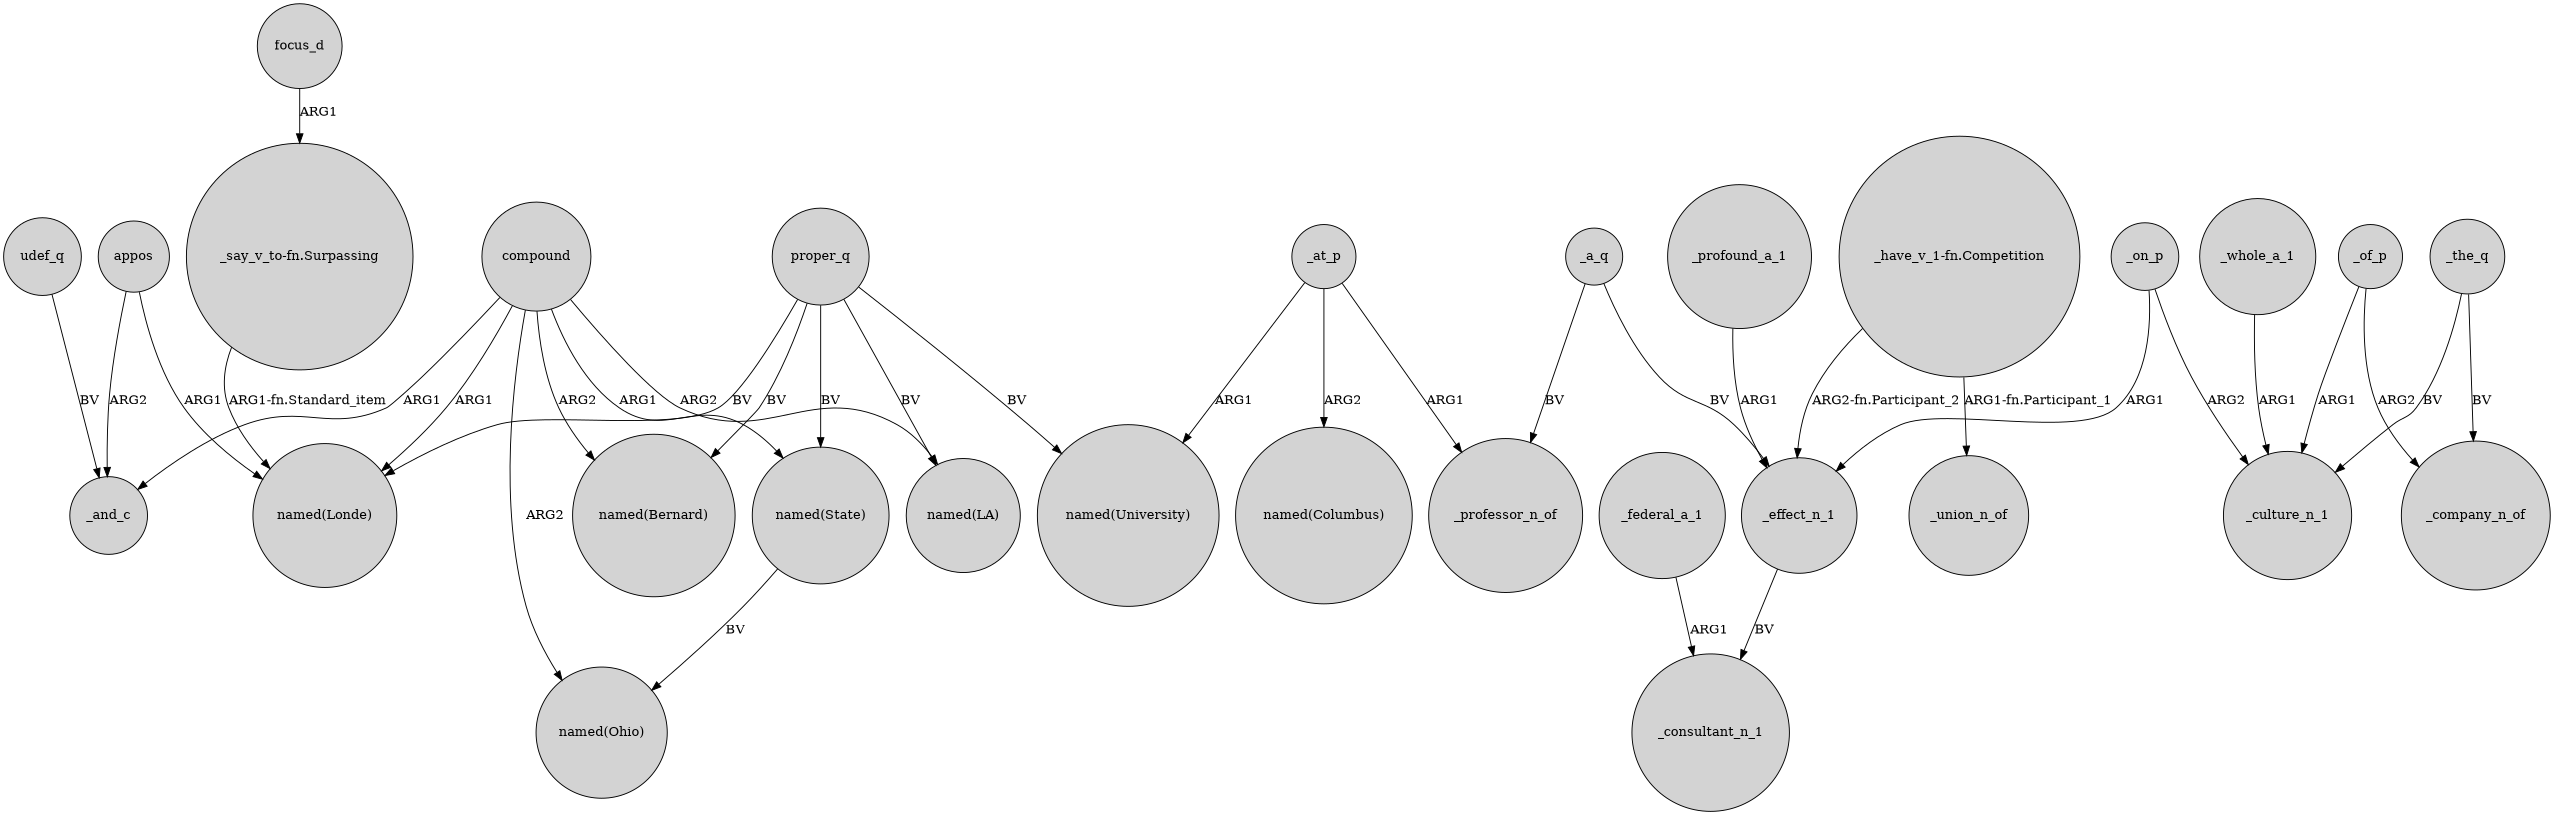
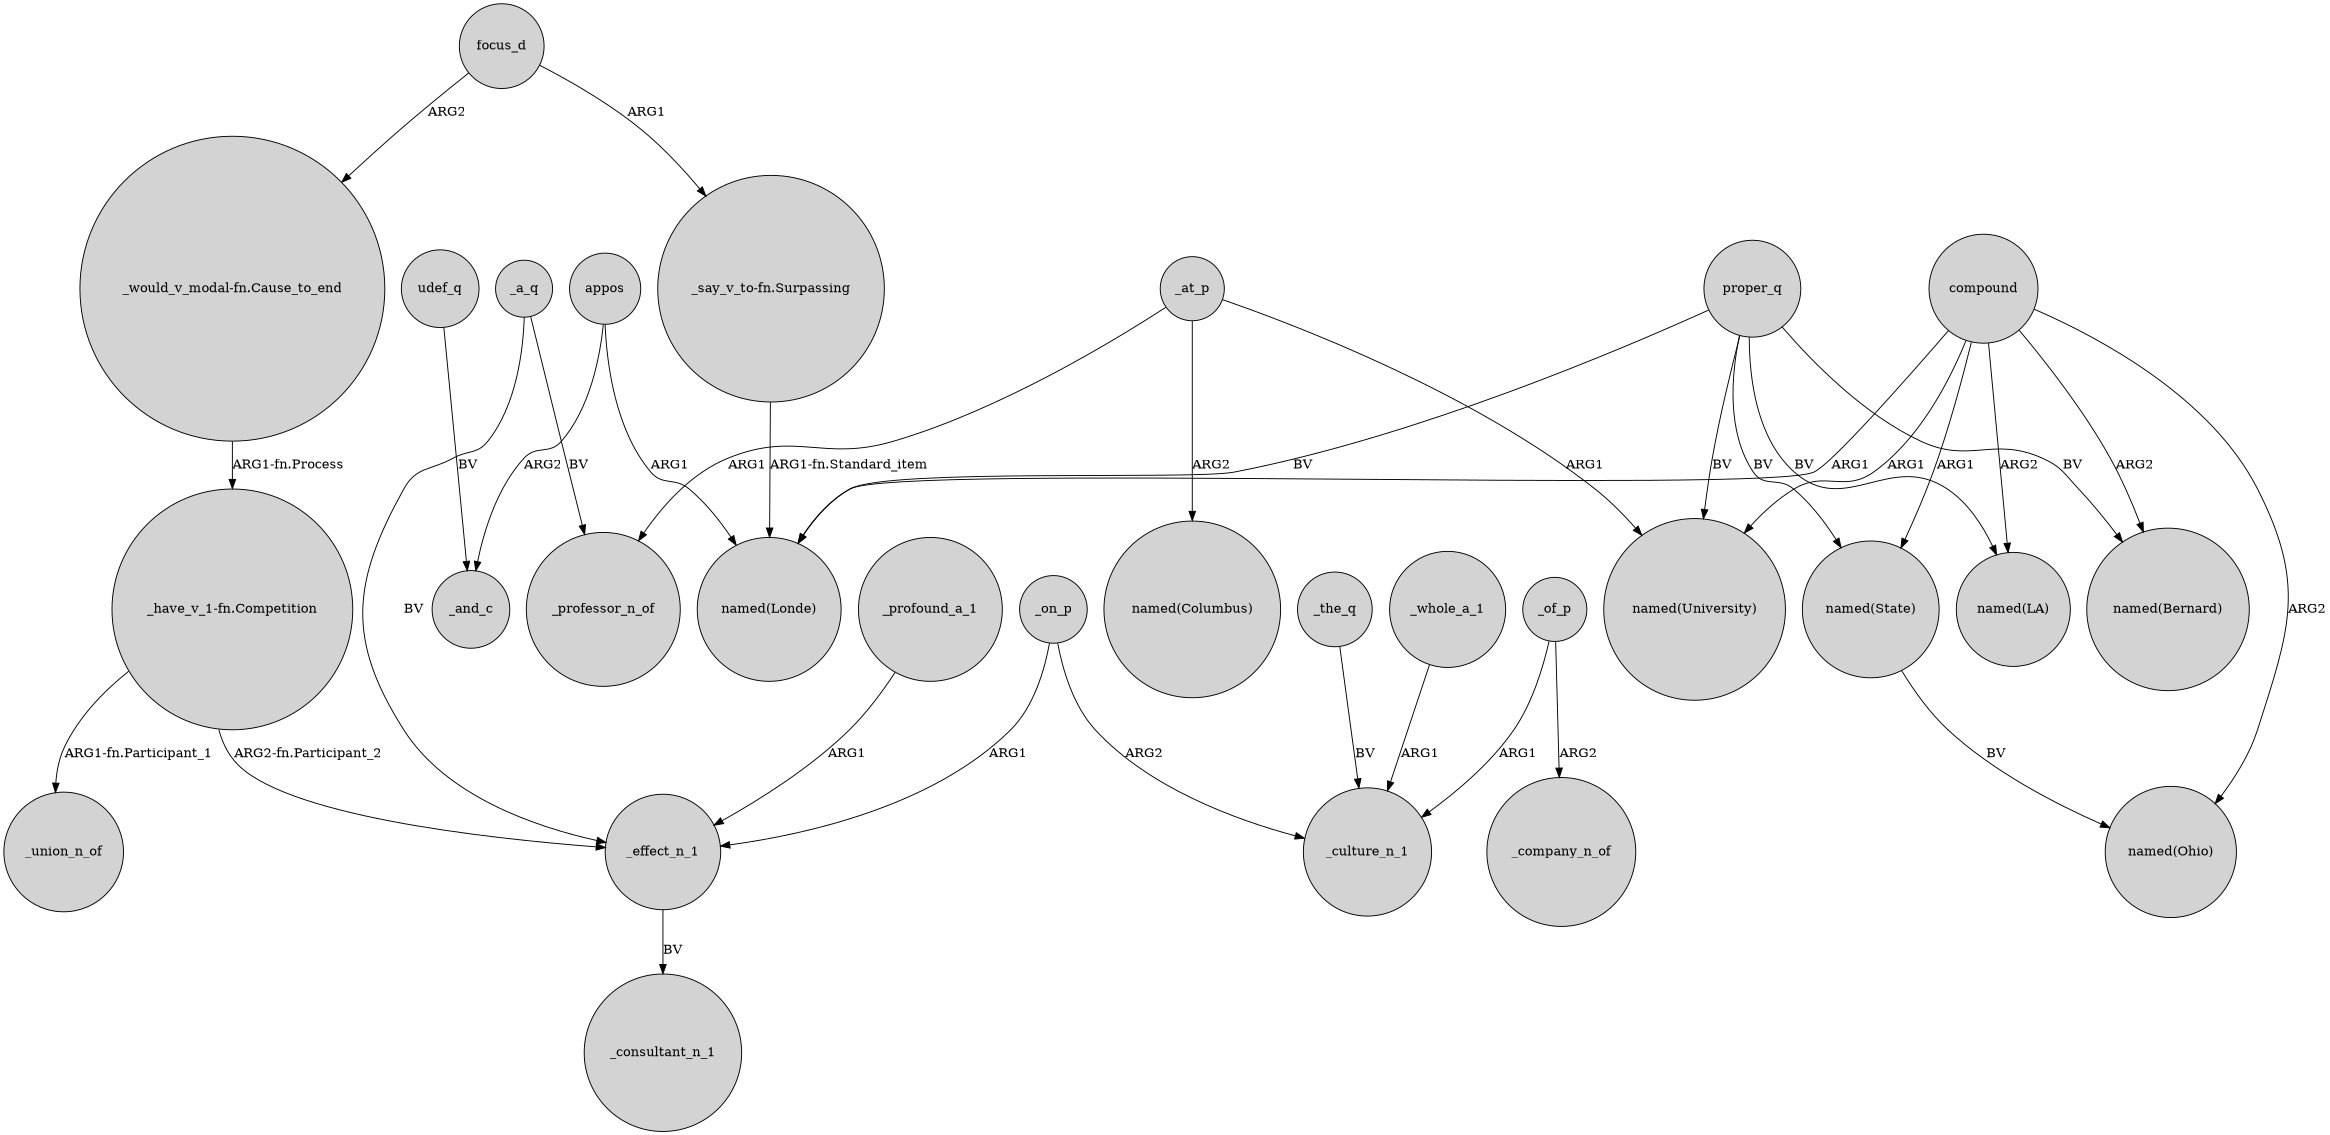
node "_would_v_modal-fn.Cause_to_end": added
edge "_the_q" -> "_company_n_of": removed, label "BV"
edge "compound" -> "_and_c": now "compound" -> "named(University)"
node "_federal_a_1": removed
